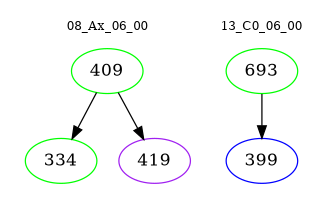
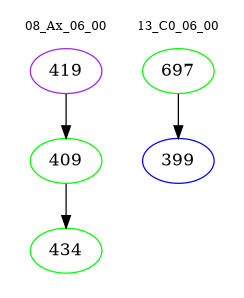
node "693": label "693" -> "697"
edge "409" -> "419": reversed
node "334": label "334" -> "434"
